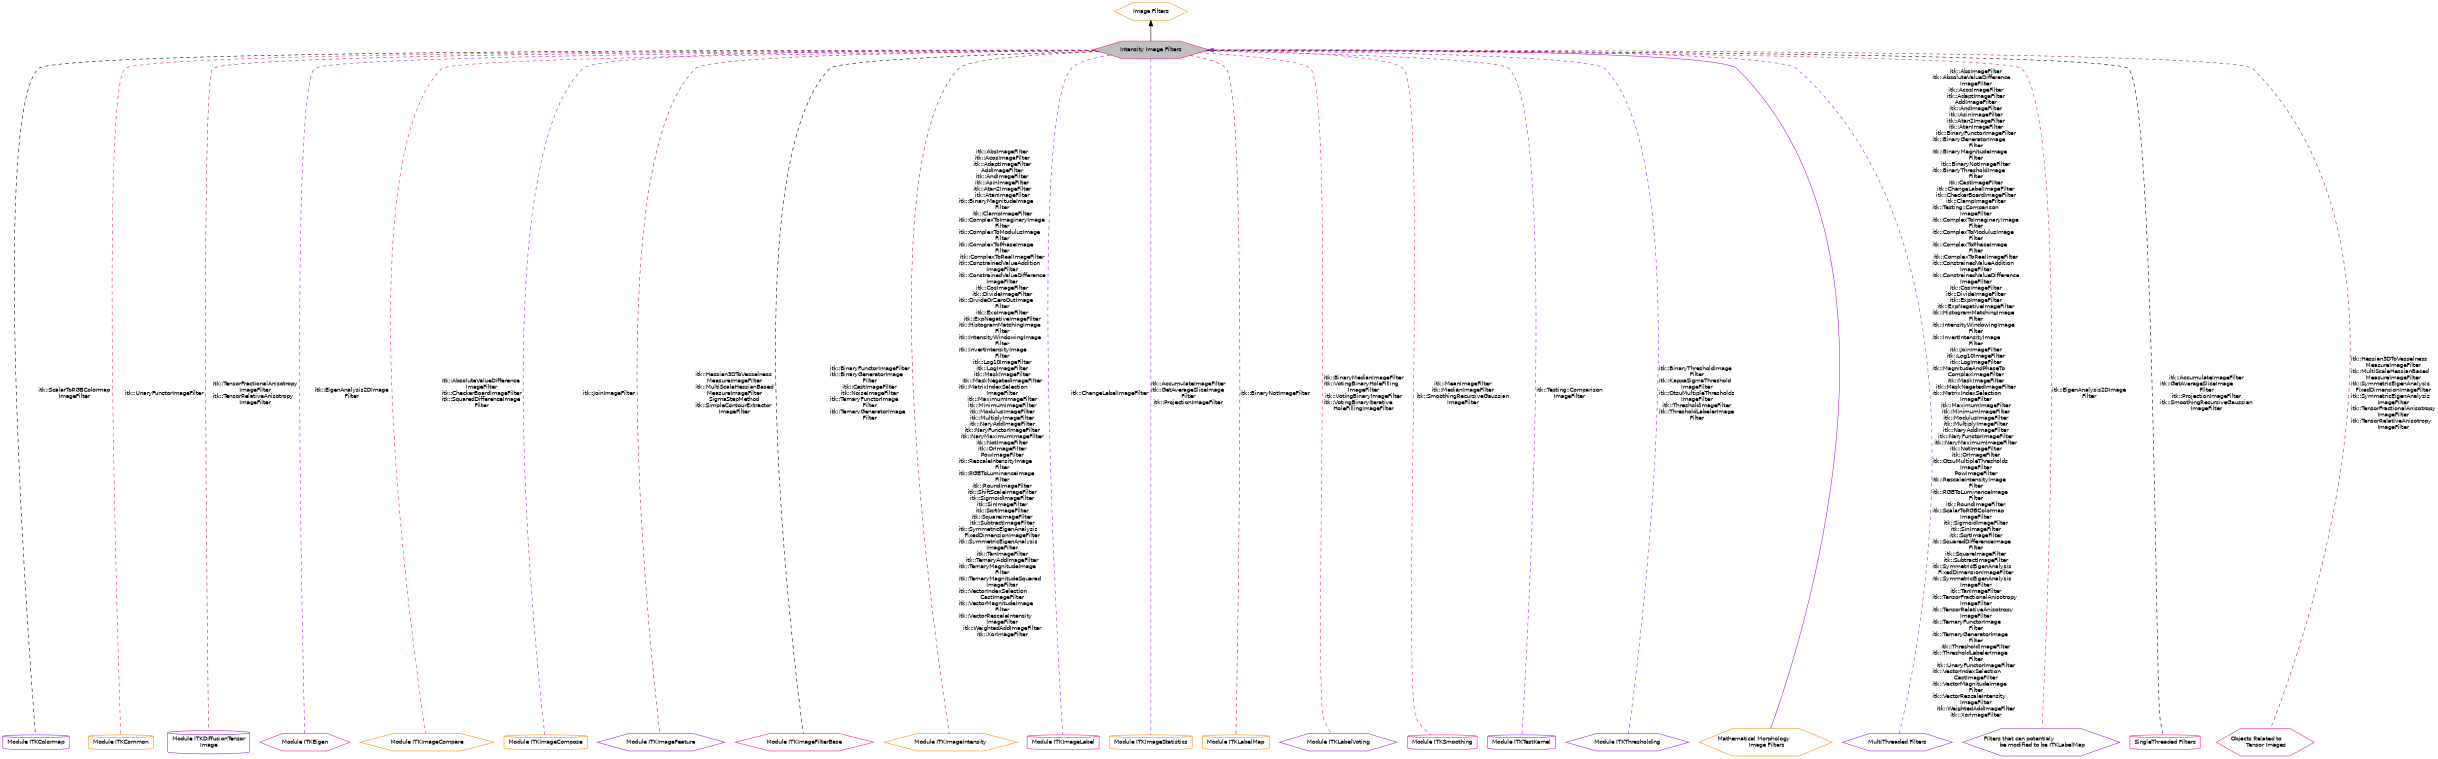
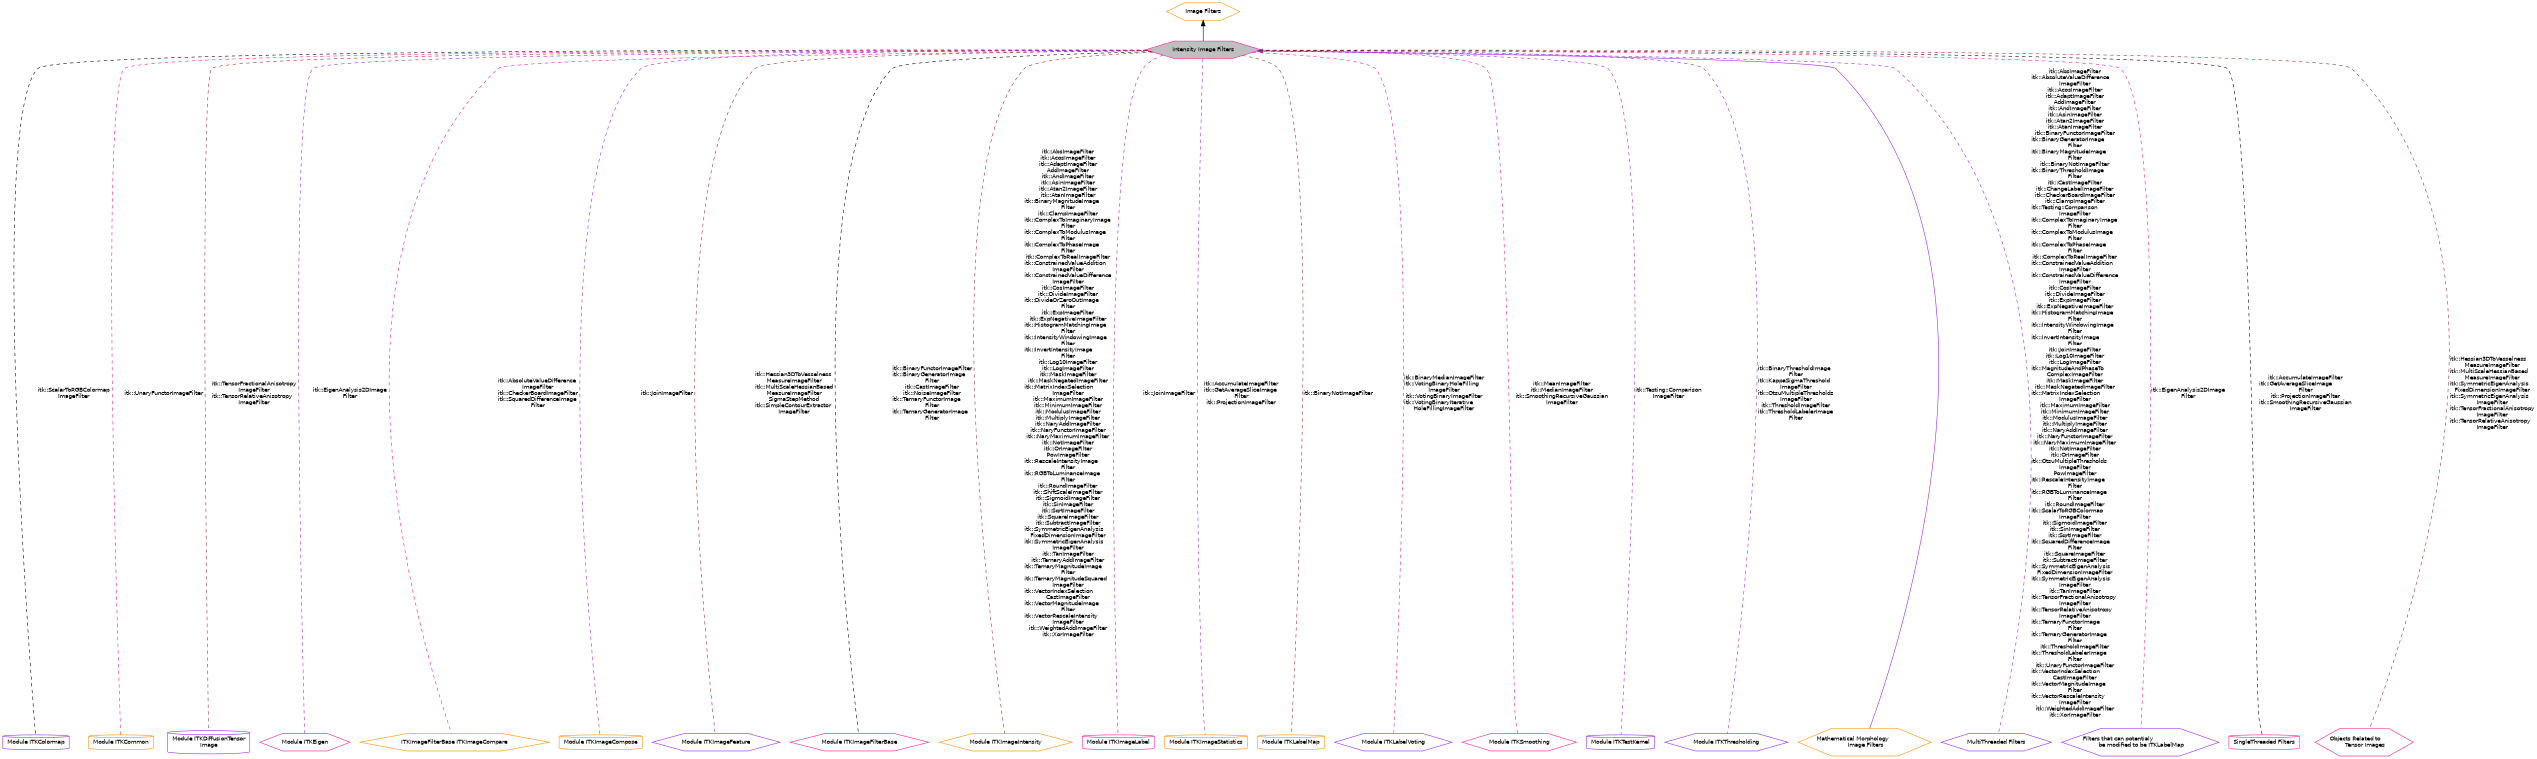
edge "Intensity Image Filters" -- "Module ITKImageLabel": label "itk::ChangeLabelImageFilter" -> "itk::JoinImageFilter"
node "Module ITKImageCompare": label "Module ITKImageCompare" -> "ITKImageFilterBase ITKImageCompare"
node "Module ITKSmoothing": shape cylinder -> hexagon
